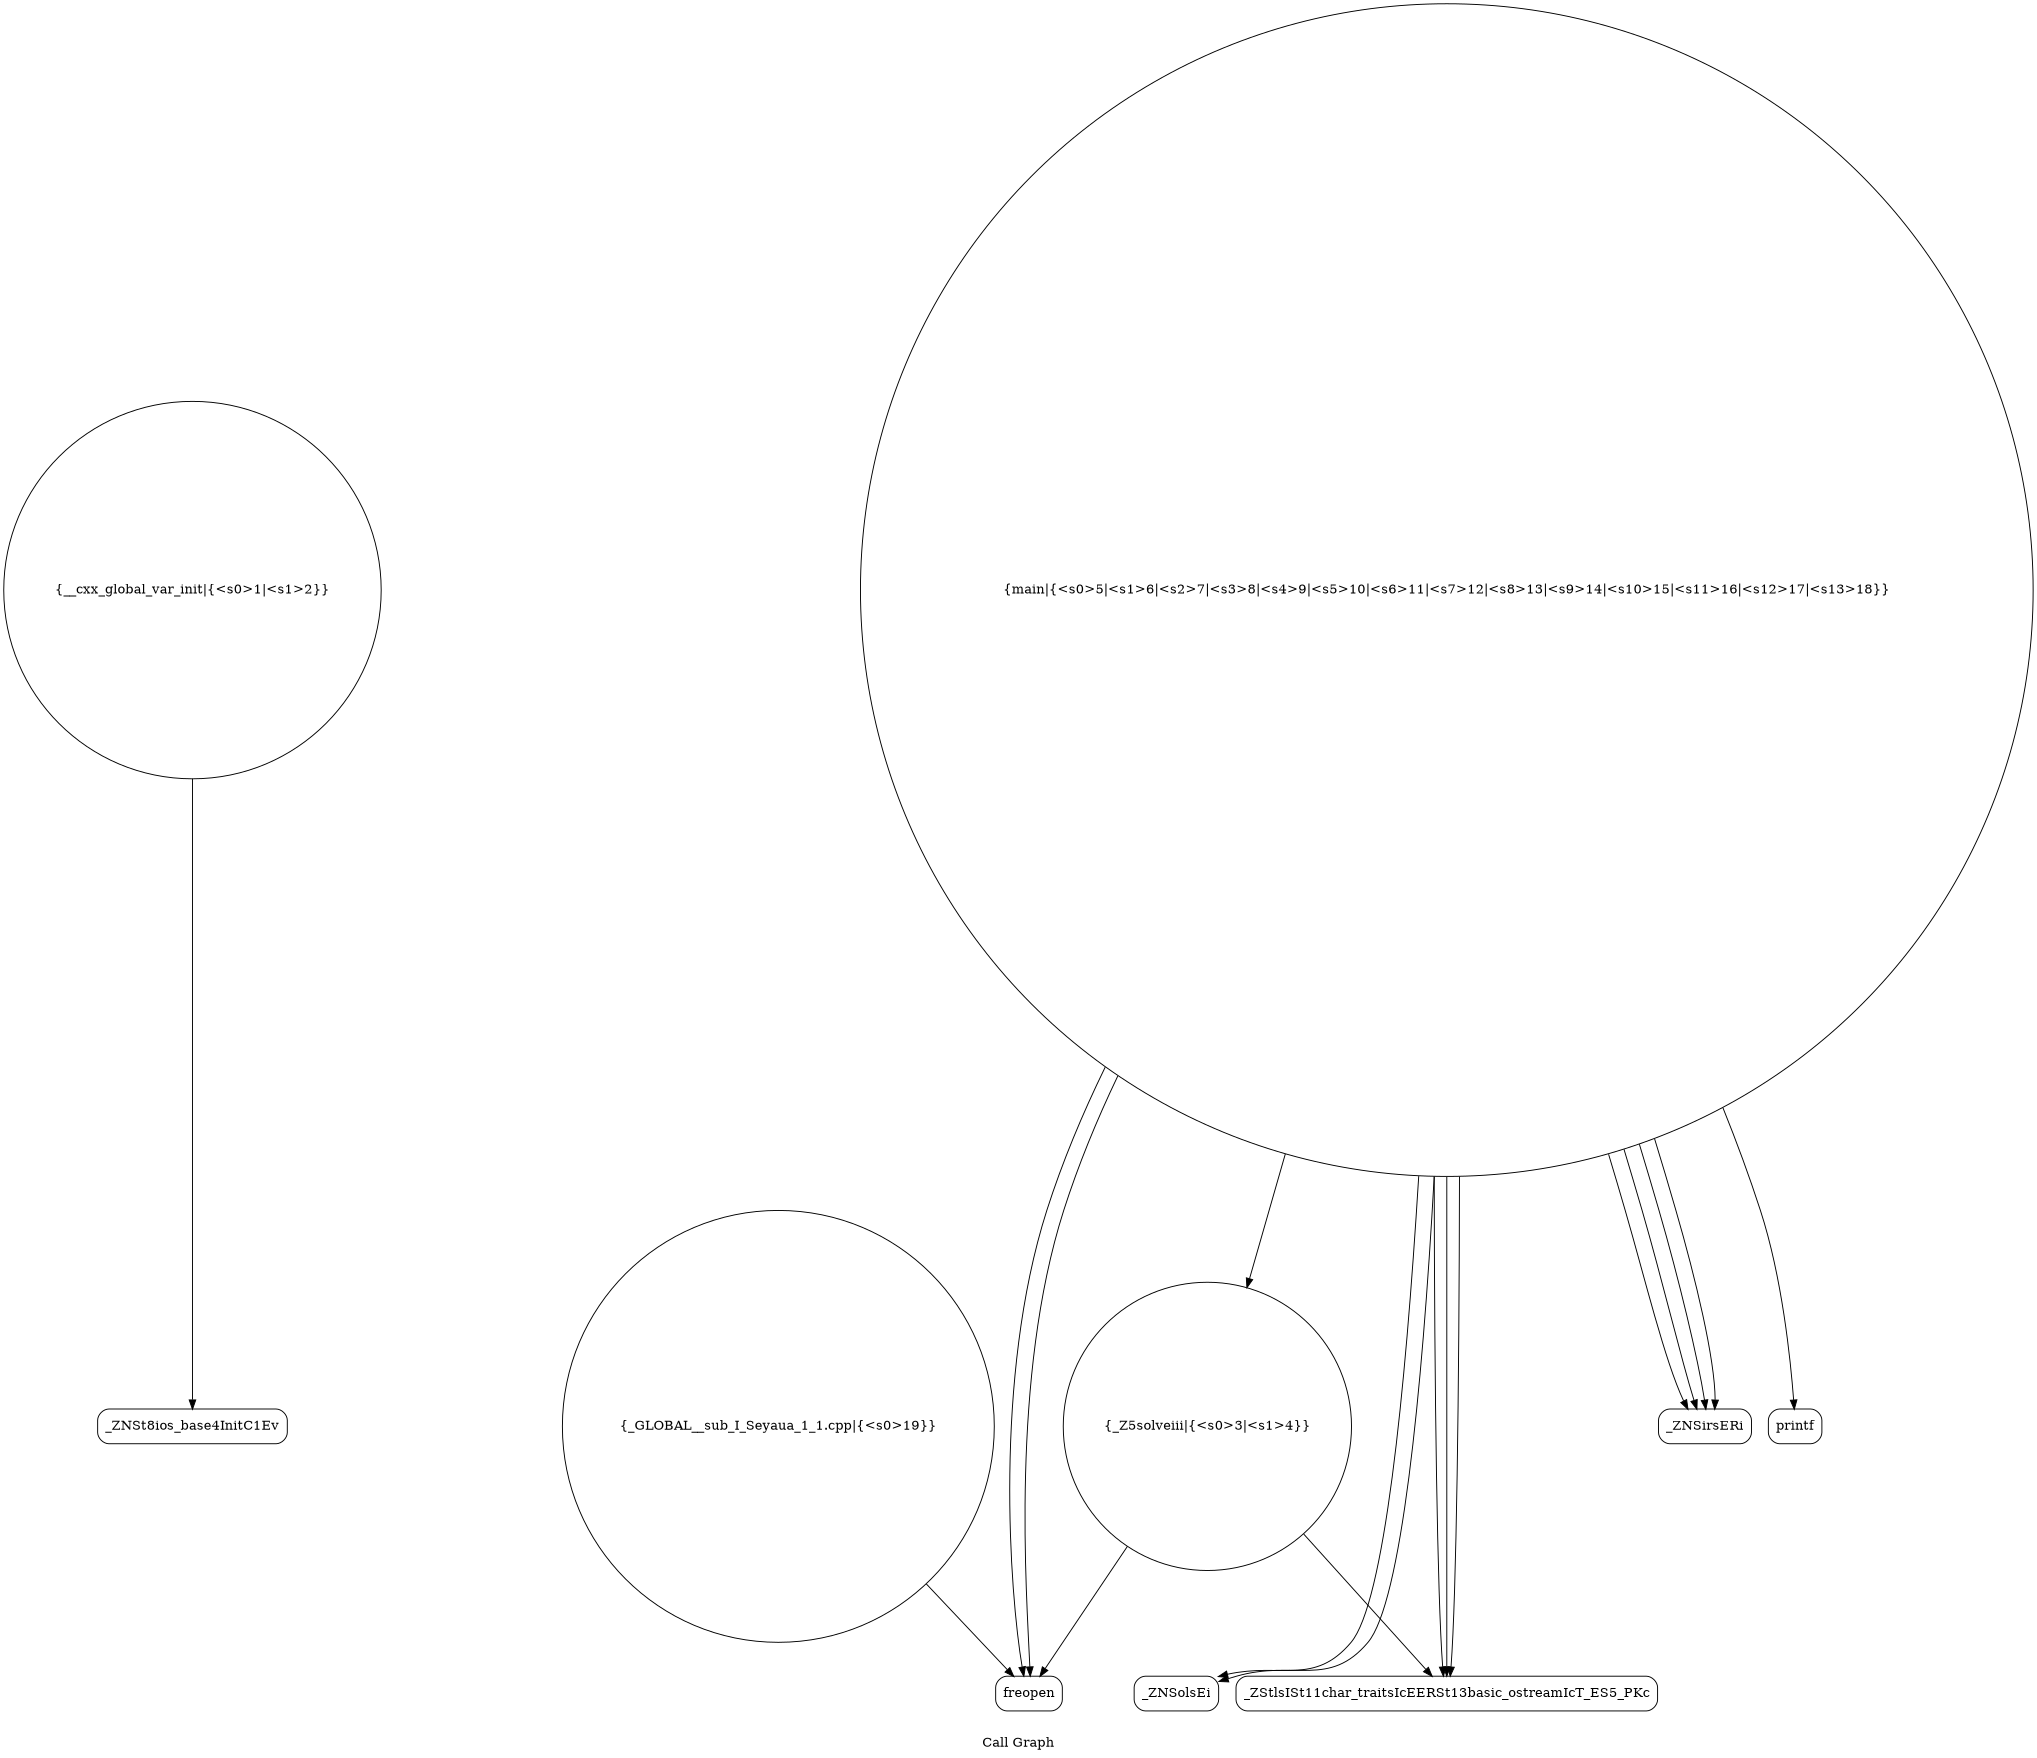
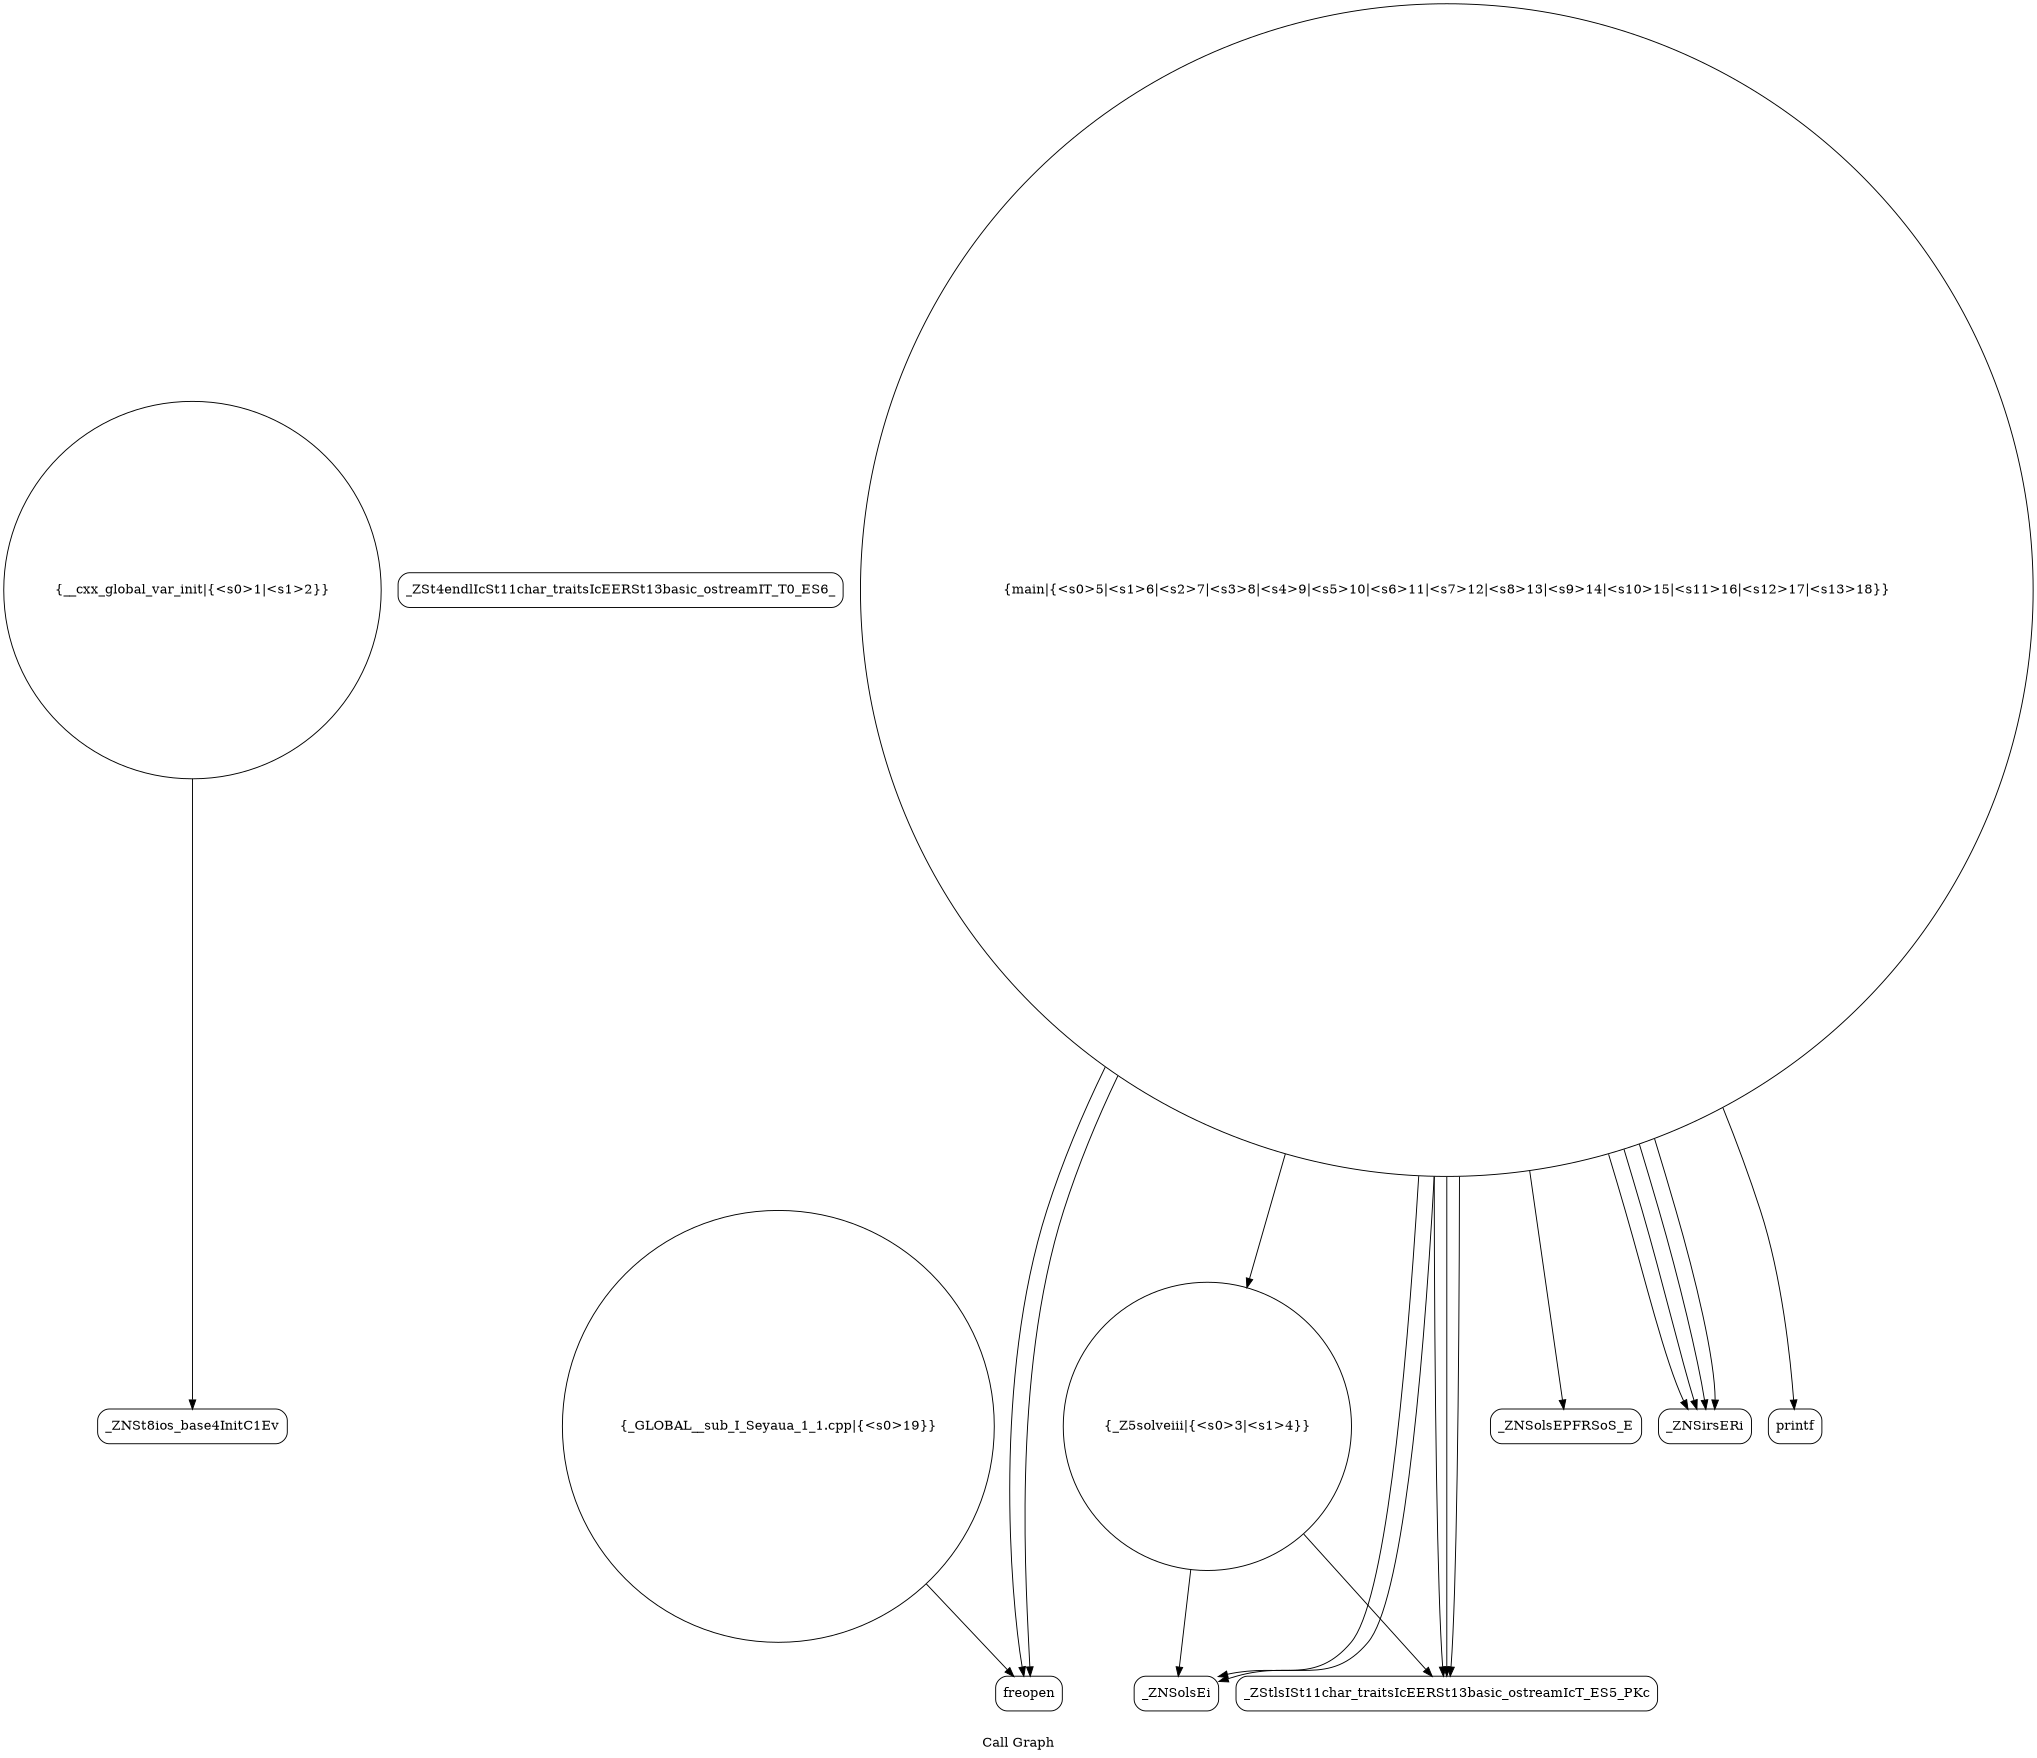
node "_ZSt4endlIcSt11char_traitsIcEERSt13basic_ostreamIT_T0_ES6_": added
node "_ZNSolsEPFRSoS_E": added
edge "{_Z5solveiii|{<s0>3|<s1>4}}" -> "freopen": now "{_Z5solveiii|{<s0>3|<s1>4}}" -> "_ZNSolsEi"
